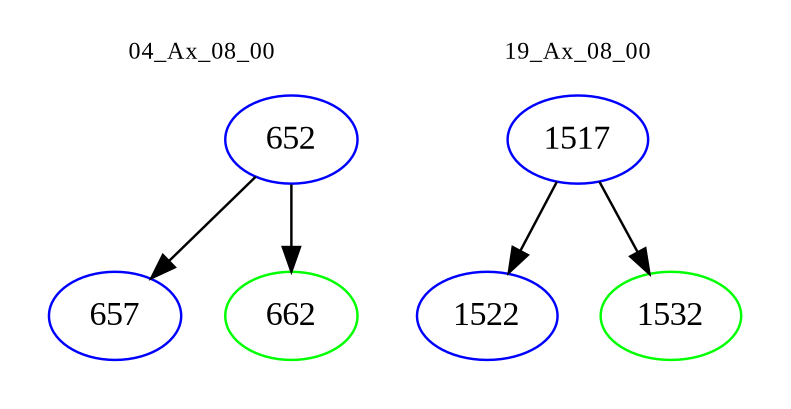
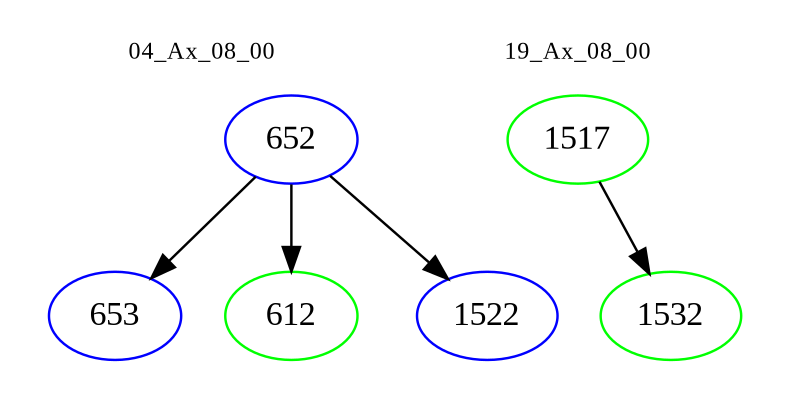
node "1517": color blue -> green
edge "1517" -> "1522": now "652" -> "1522"
node "657": label "657" -> "653"
node "662": label "662" -> "612"
